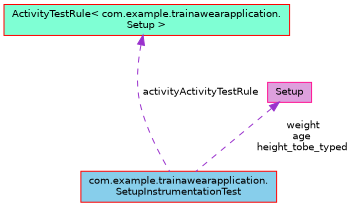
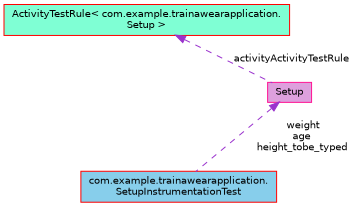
edge "com.example.trainawearapplication. SetupInstrumentationTest" -> "ActivityTestRule< com.example.trainawearapplication. Setup >": now "Setup" -> "ActivityTestRule< com.example.trainawearapplication. Setup >"
